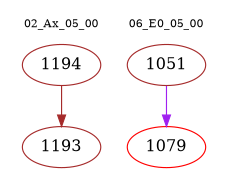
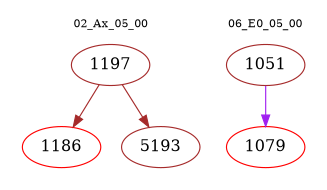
node "1194": label "1194" -> "1197"
node "1186": added
node "1193": label "1193" -> "5193"
